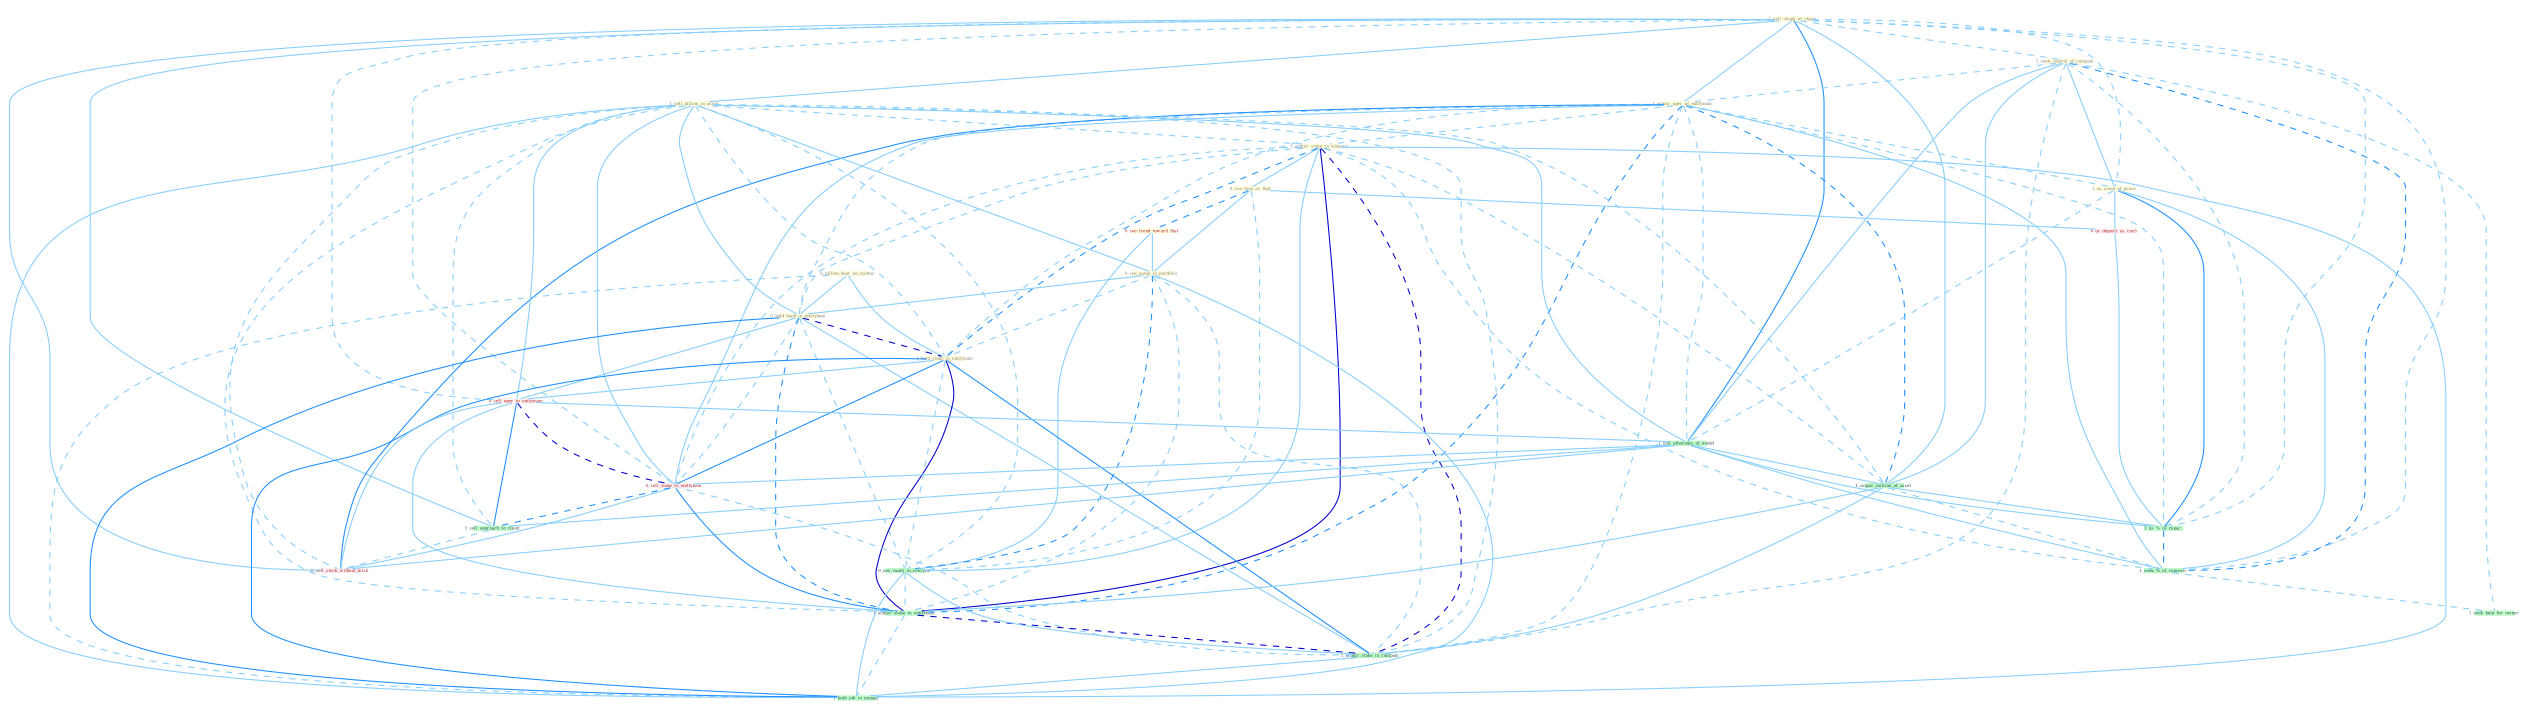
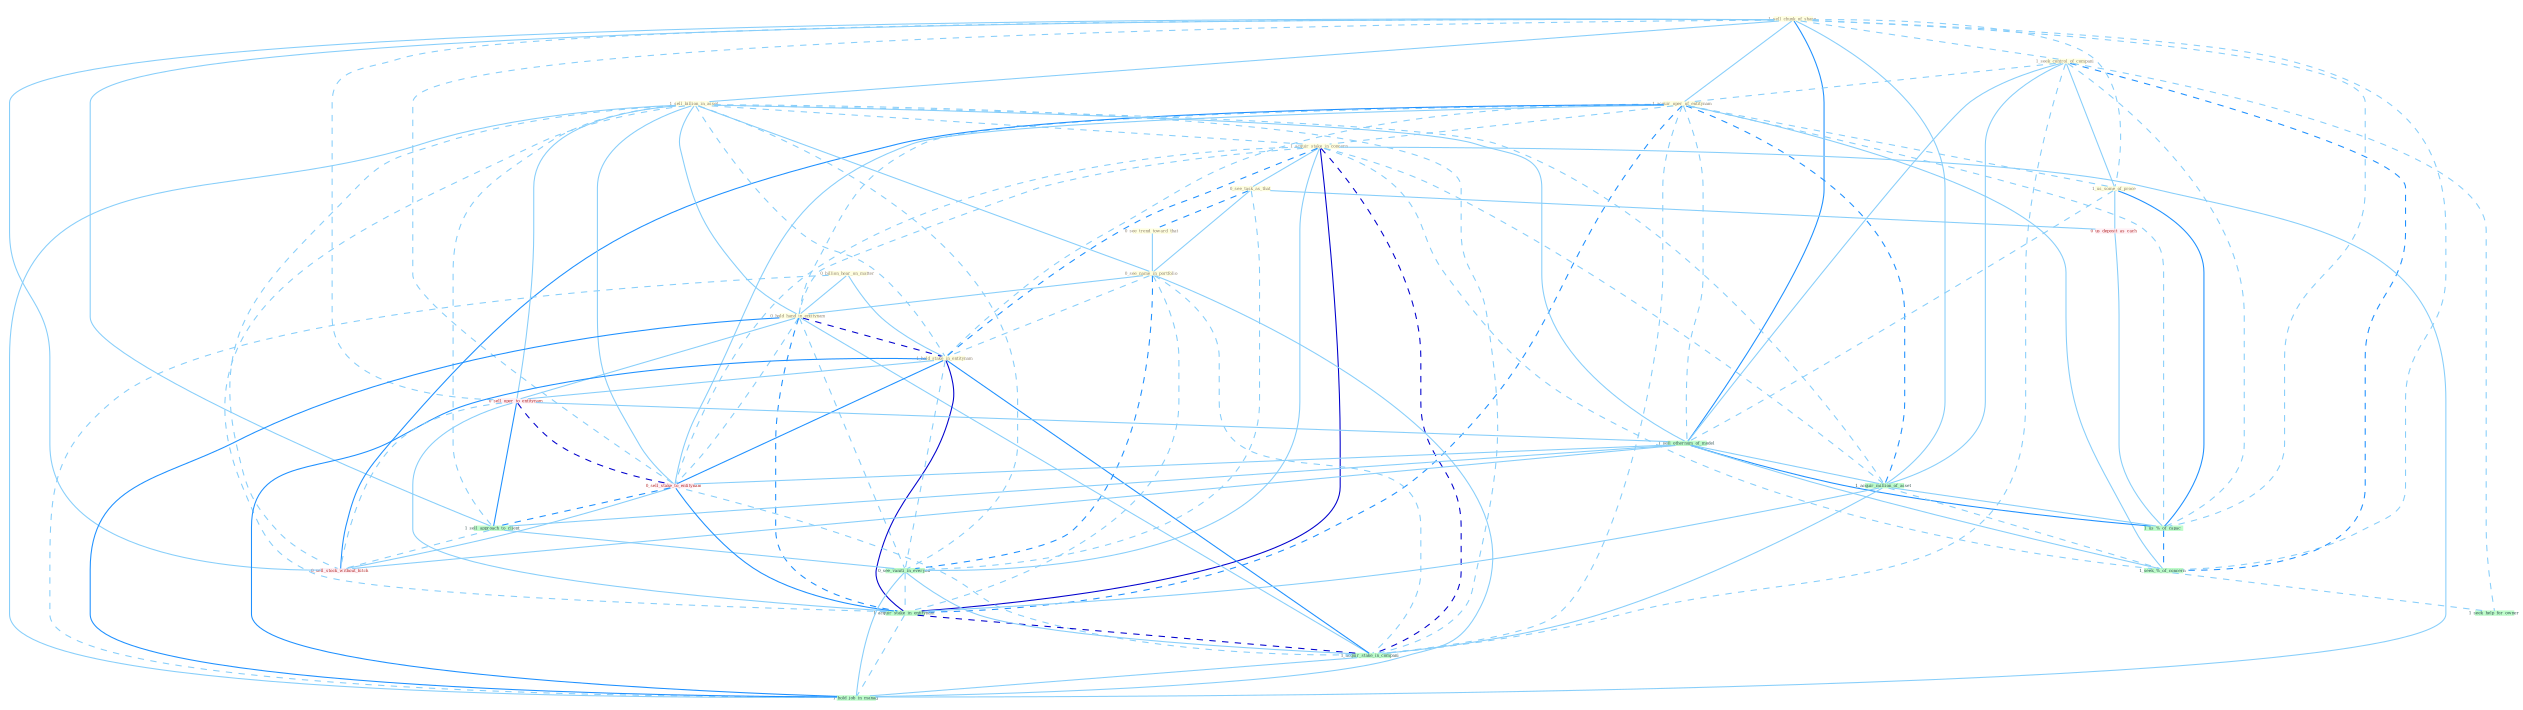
node "0_see_trend_toward_that": fontcolor #b22222 -> #8b7d6b
edge "1_us_some_of_proce" -- "1_seek_%_of_concern": removed
edge "0_see_trend_toward_that" -- "0_see_vaniti_in_everyon": now "1_sell_approach_to_client" -- "0_see_vaniti_in_everyon"
edge "0_sell_oper_to_entitynam" -- "0_sell_stock_without_hitch": style solid -> dashed
edge "1_sell_othernum_of_model" -- "1_us_%_of_capac": color #87cefa -> #1e90ff
